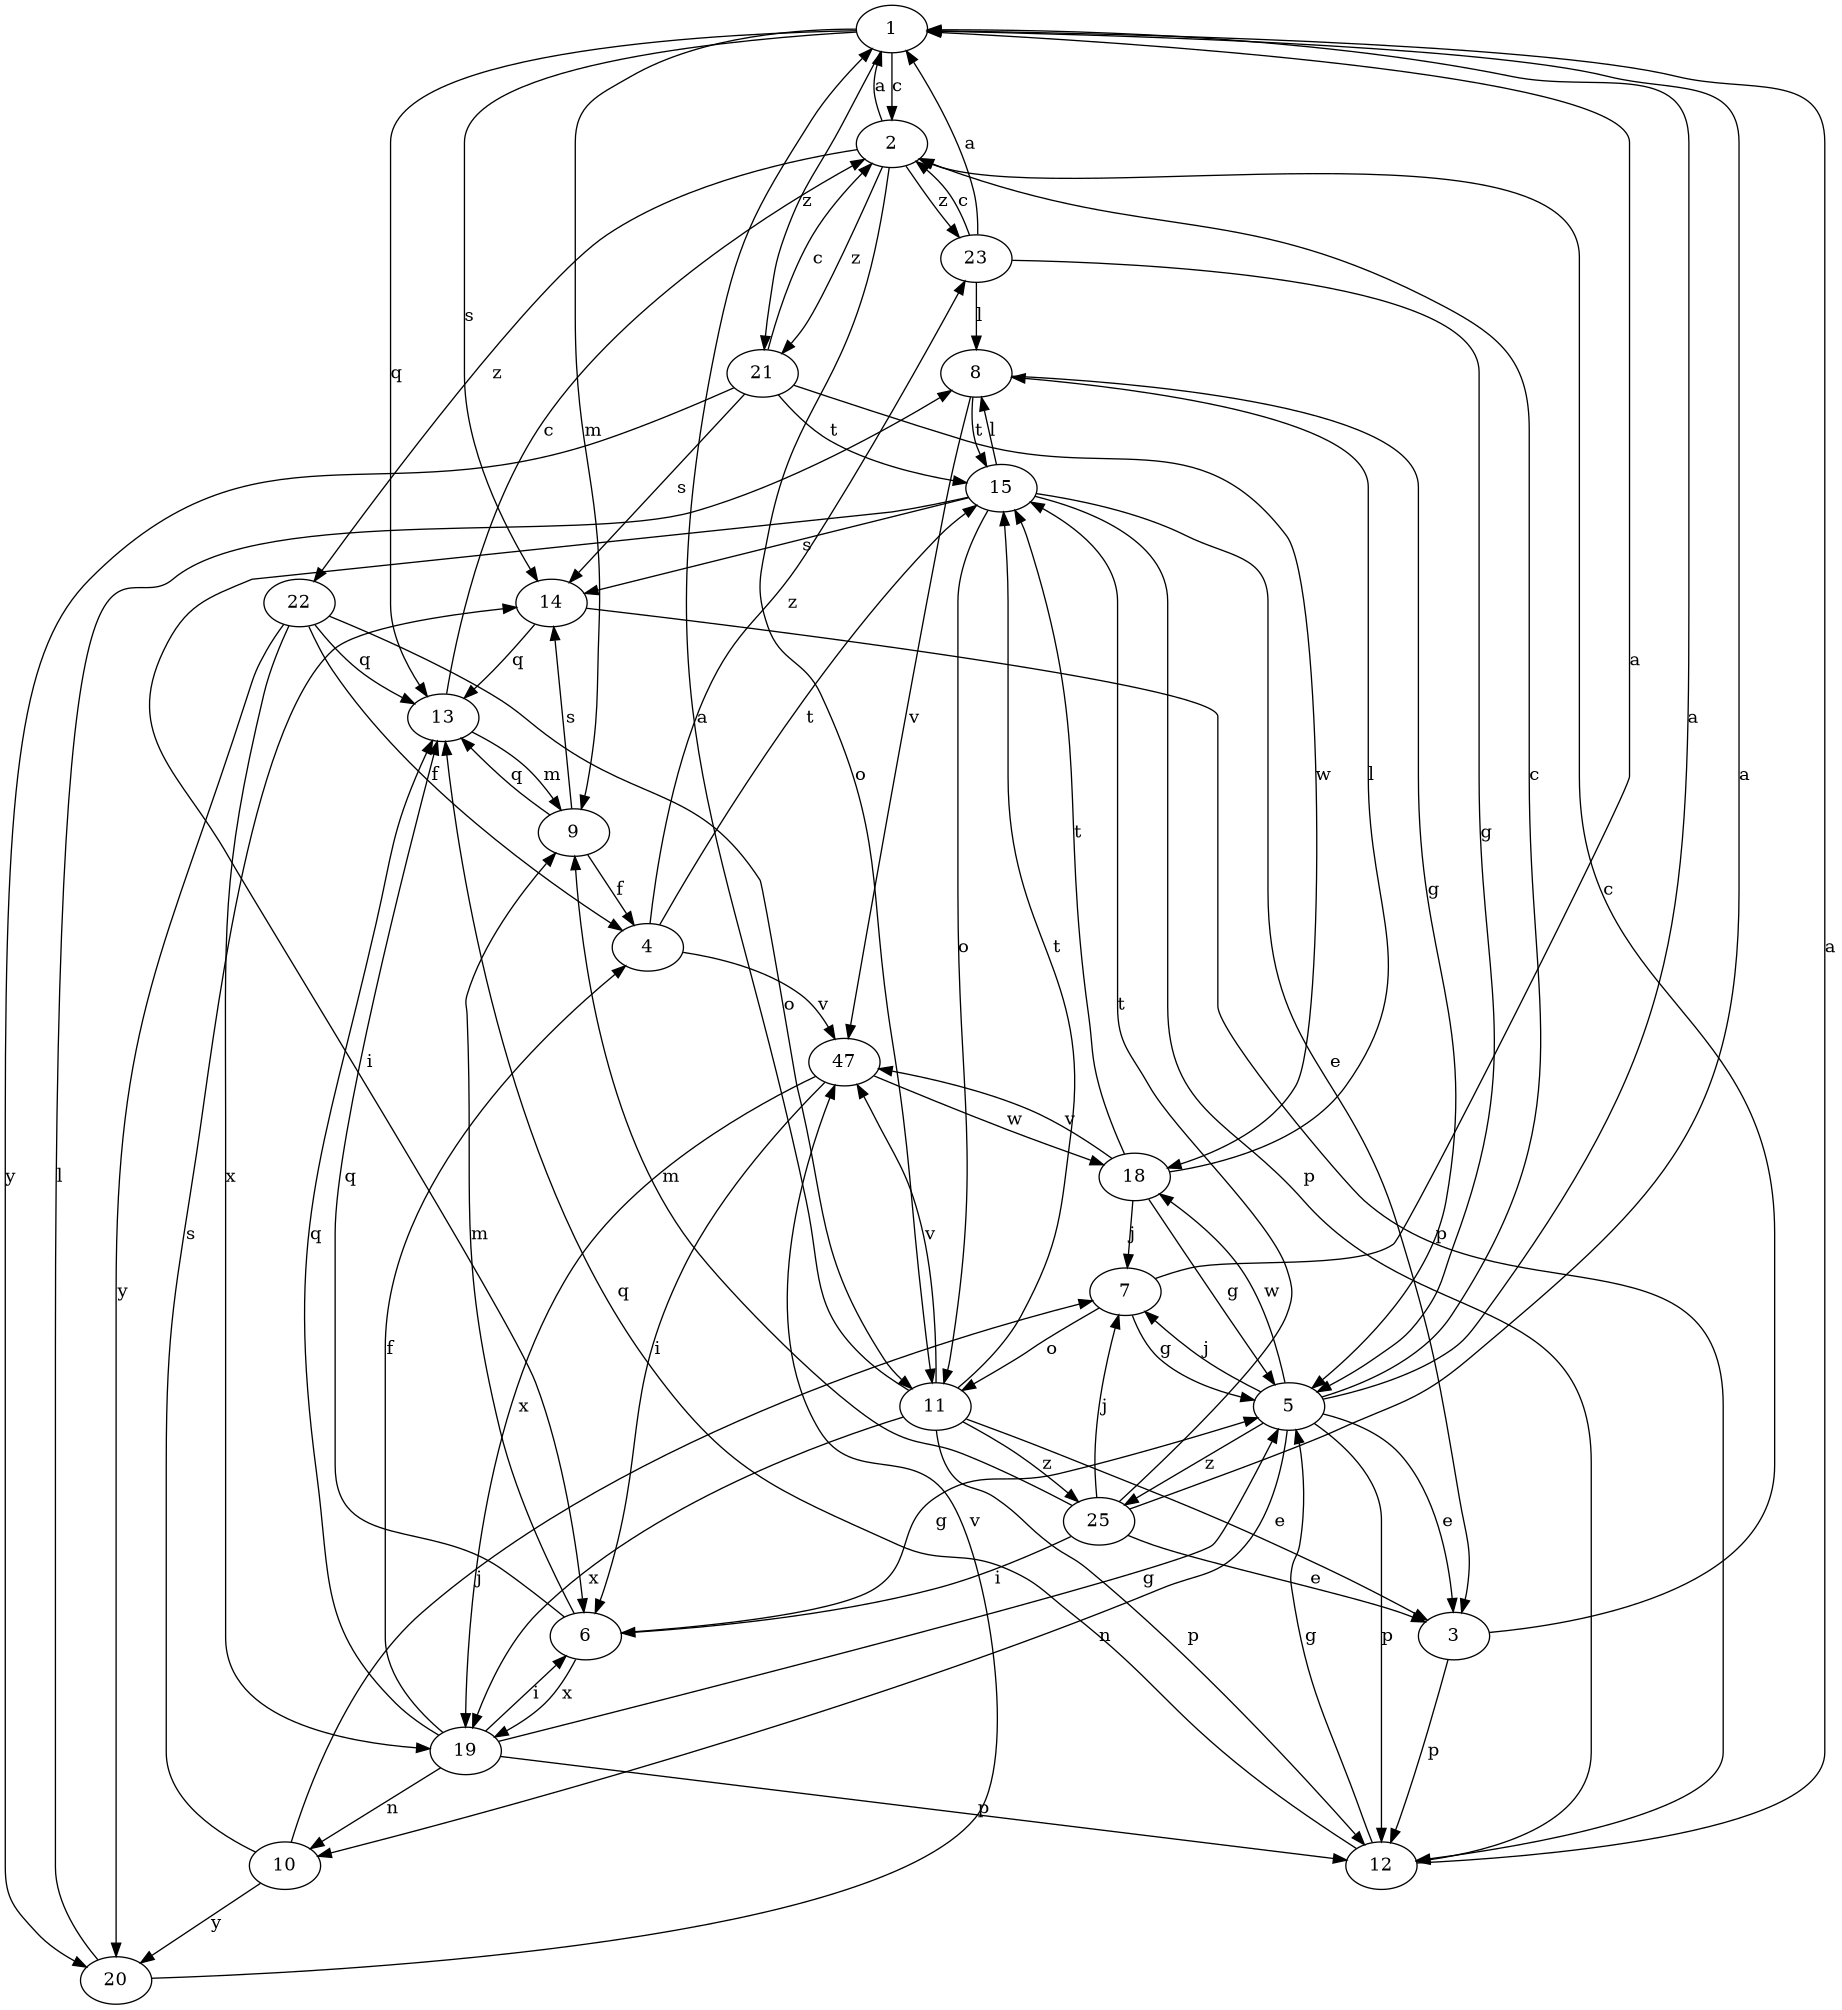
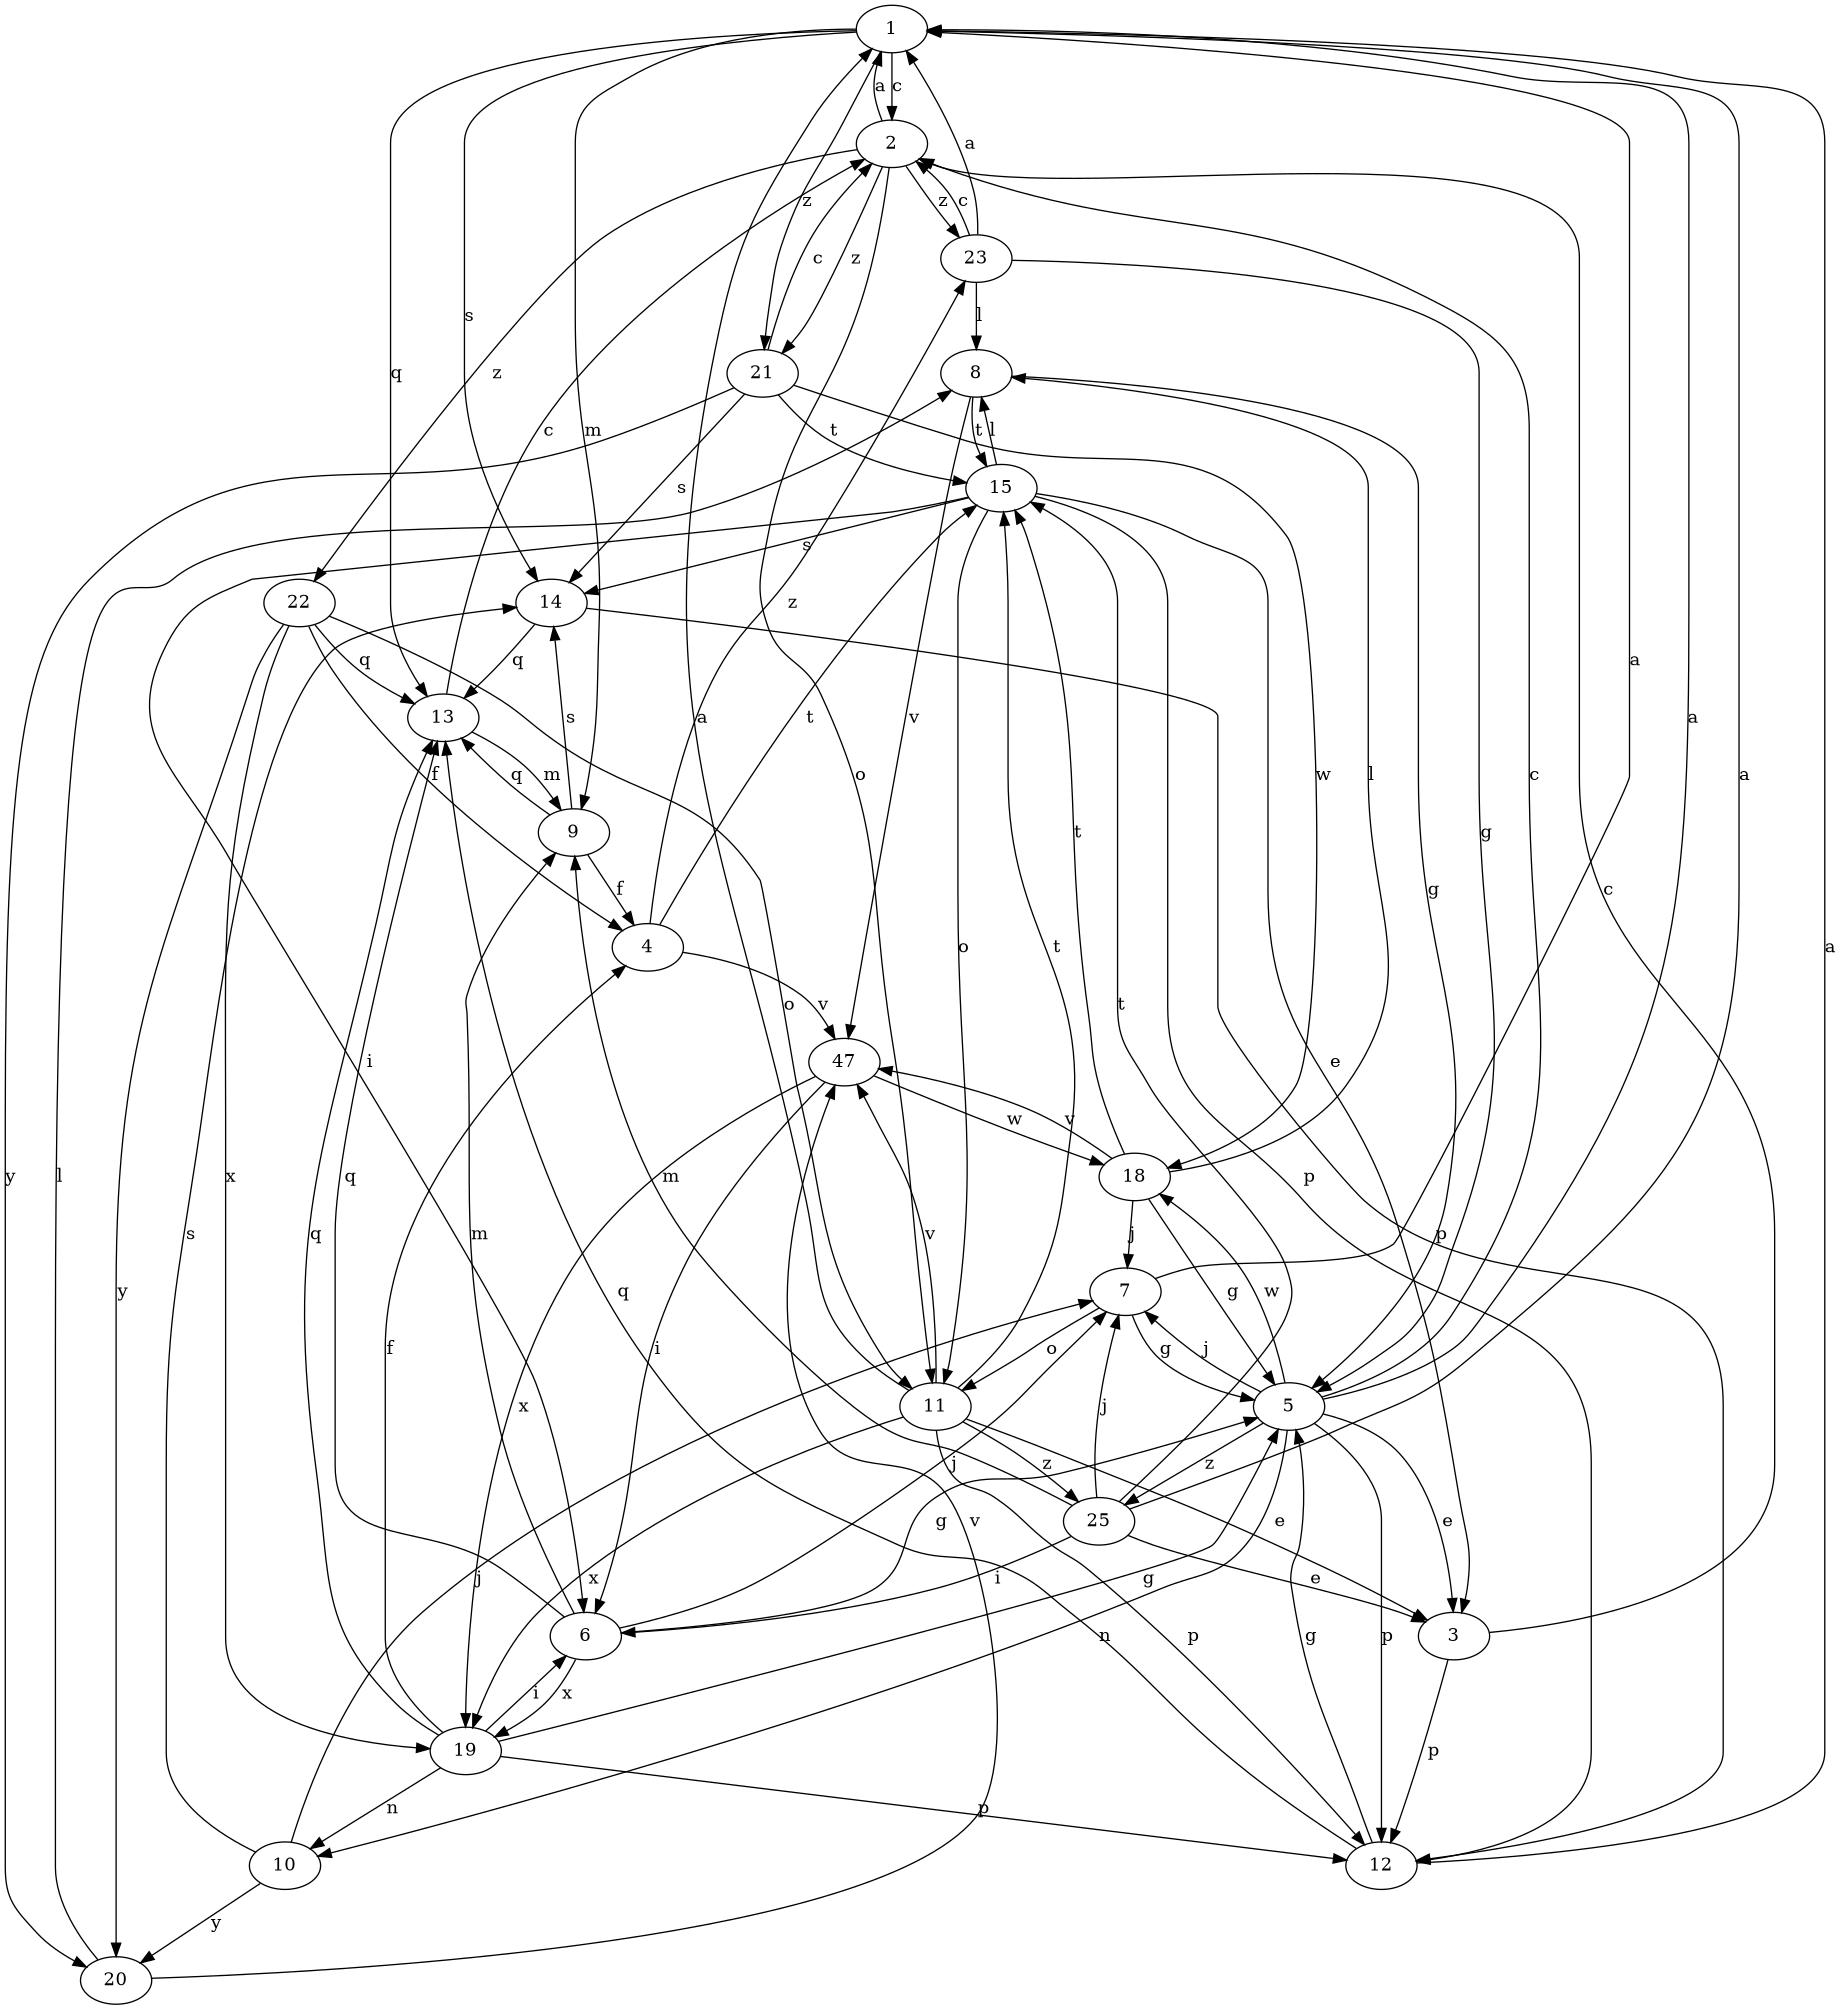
edge "6" -> "7": added, label "j"
